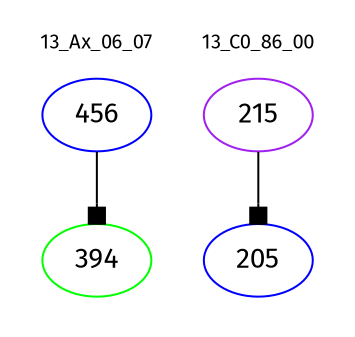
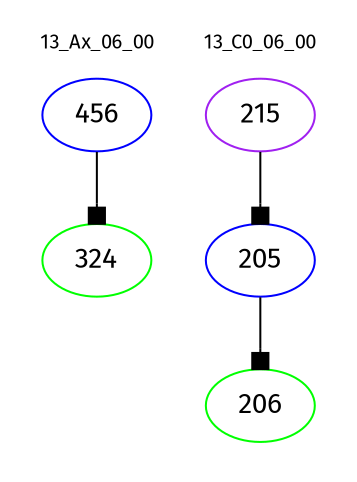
cluster "13_Ax_06_07": label "13_Ax_06_07" -> "13_Ax_06_00"
cluster "13_C0_86_00": label "13_C0_86_00" -> "13_C0_06_00"
node "394": label "394" -> "324"
node "206": added
